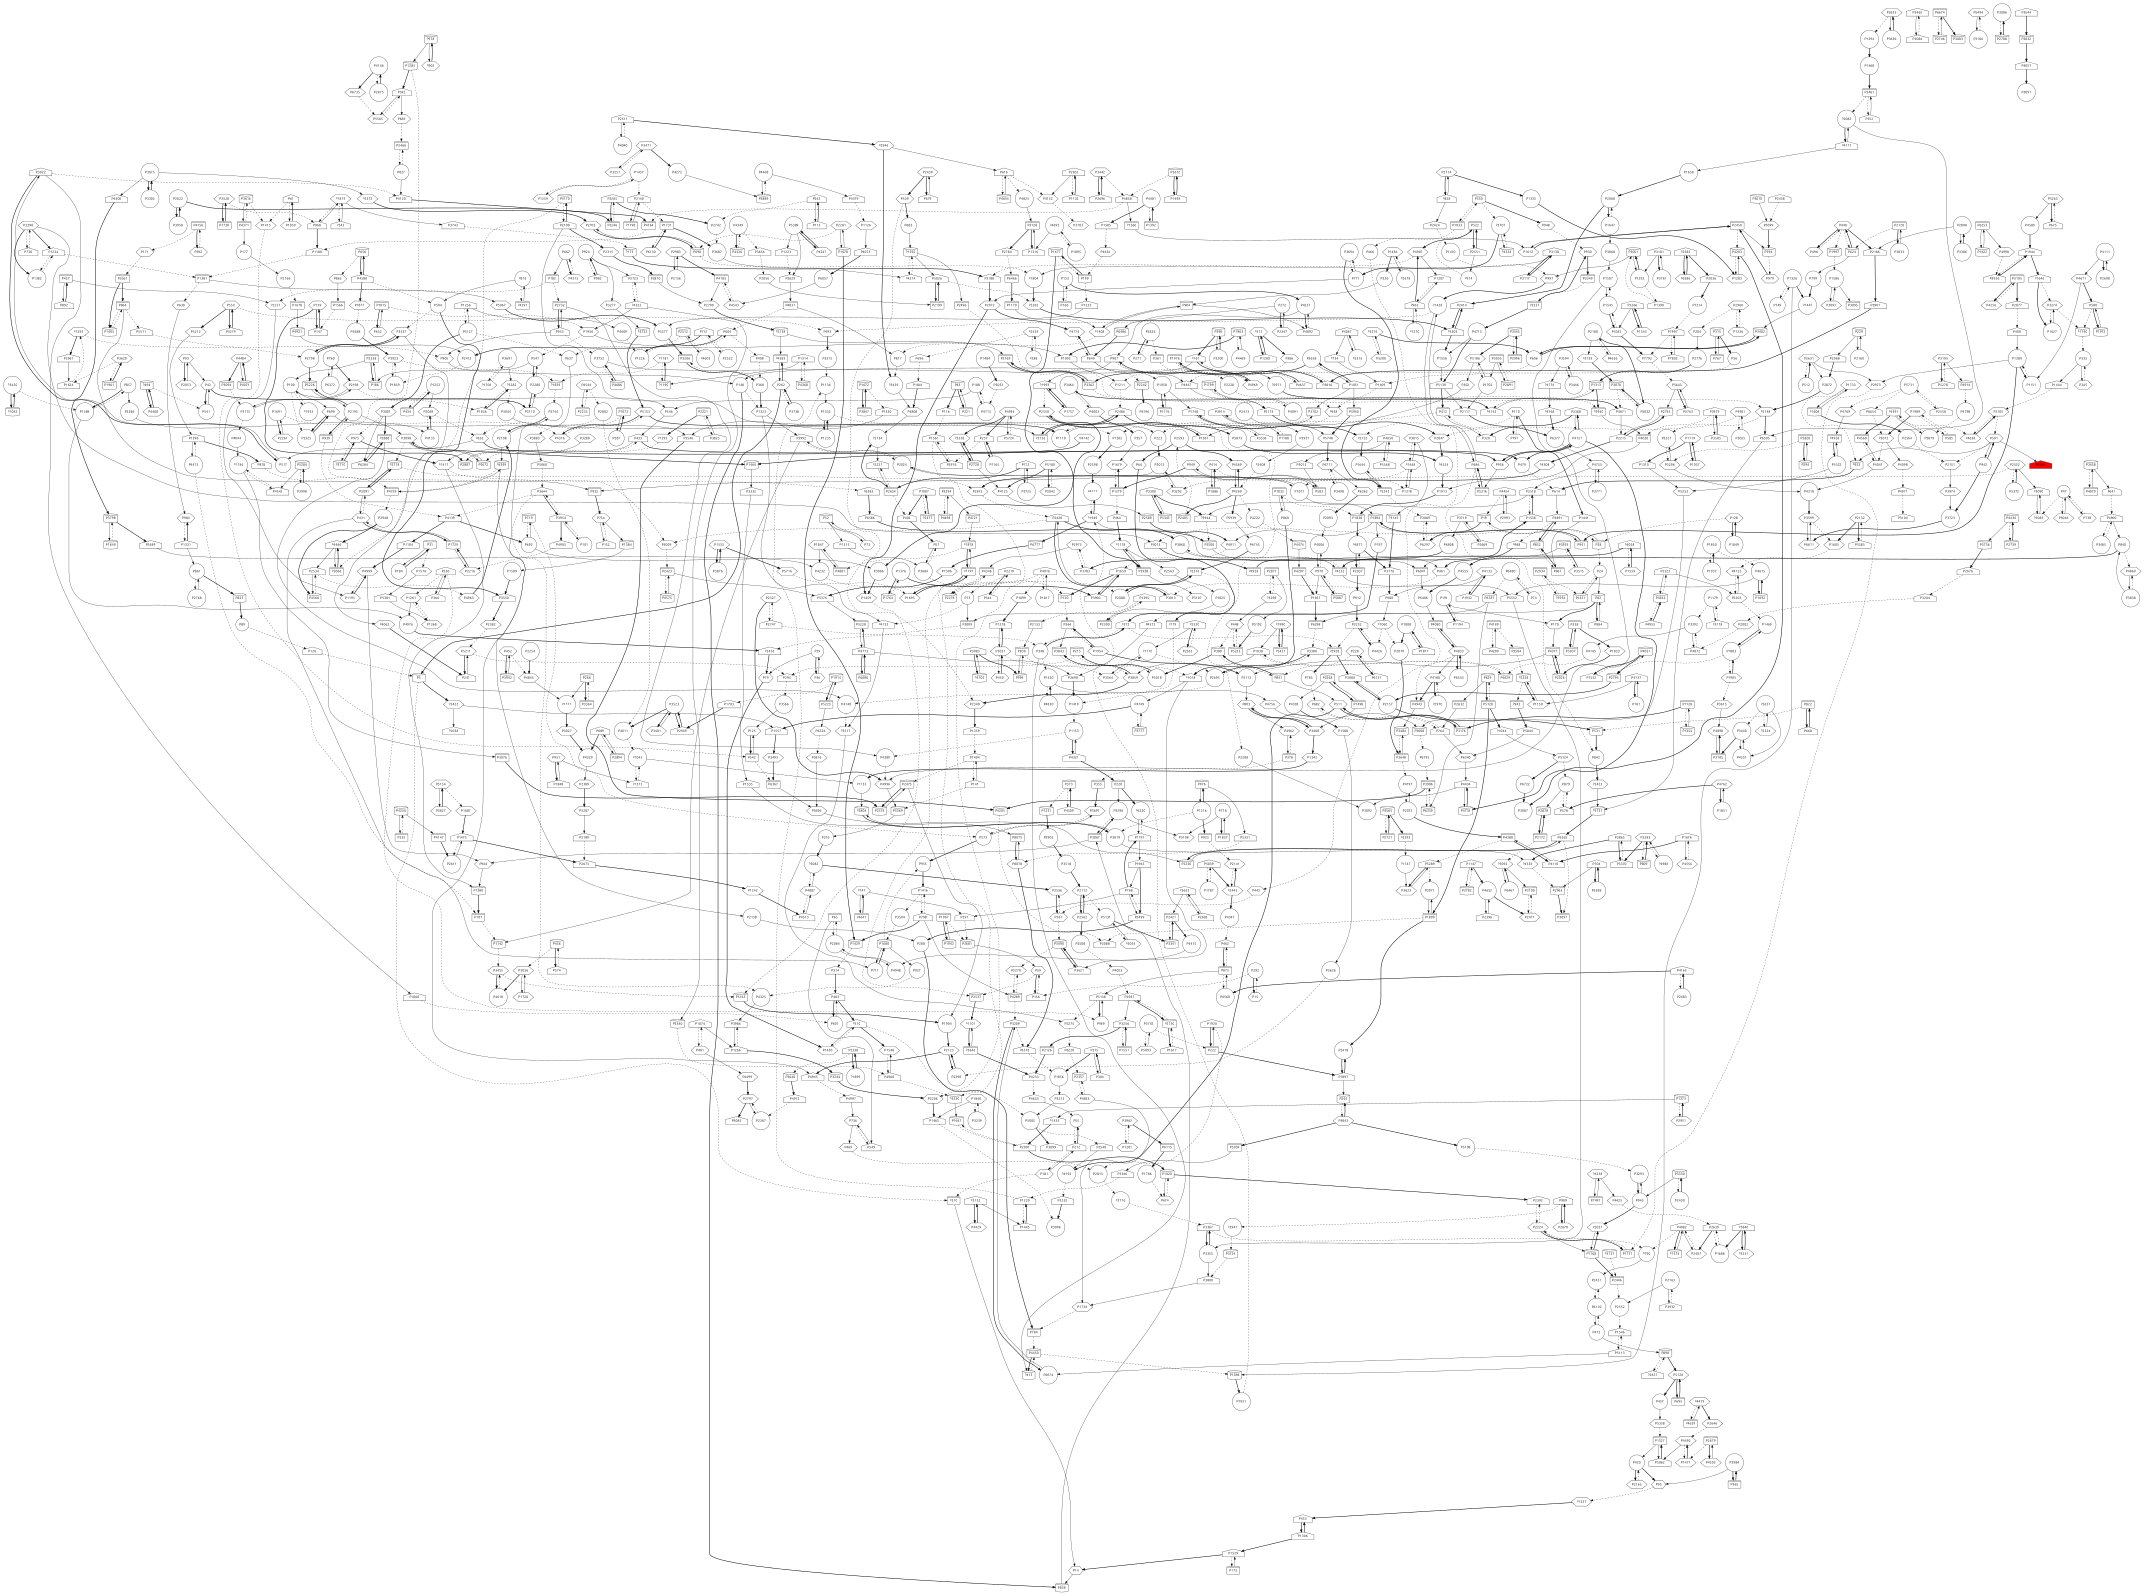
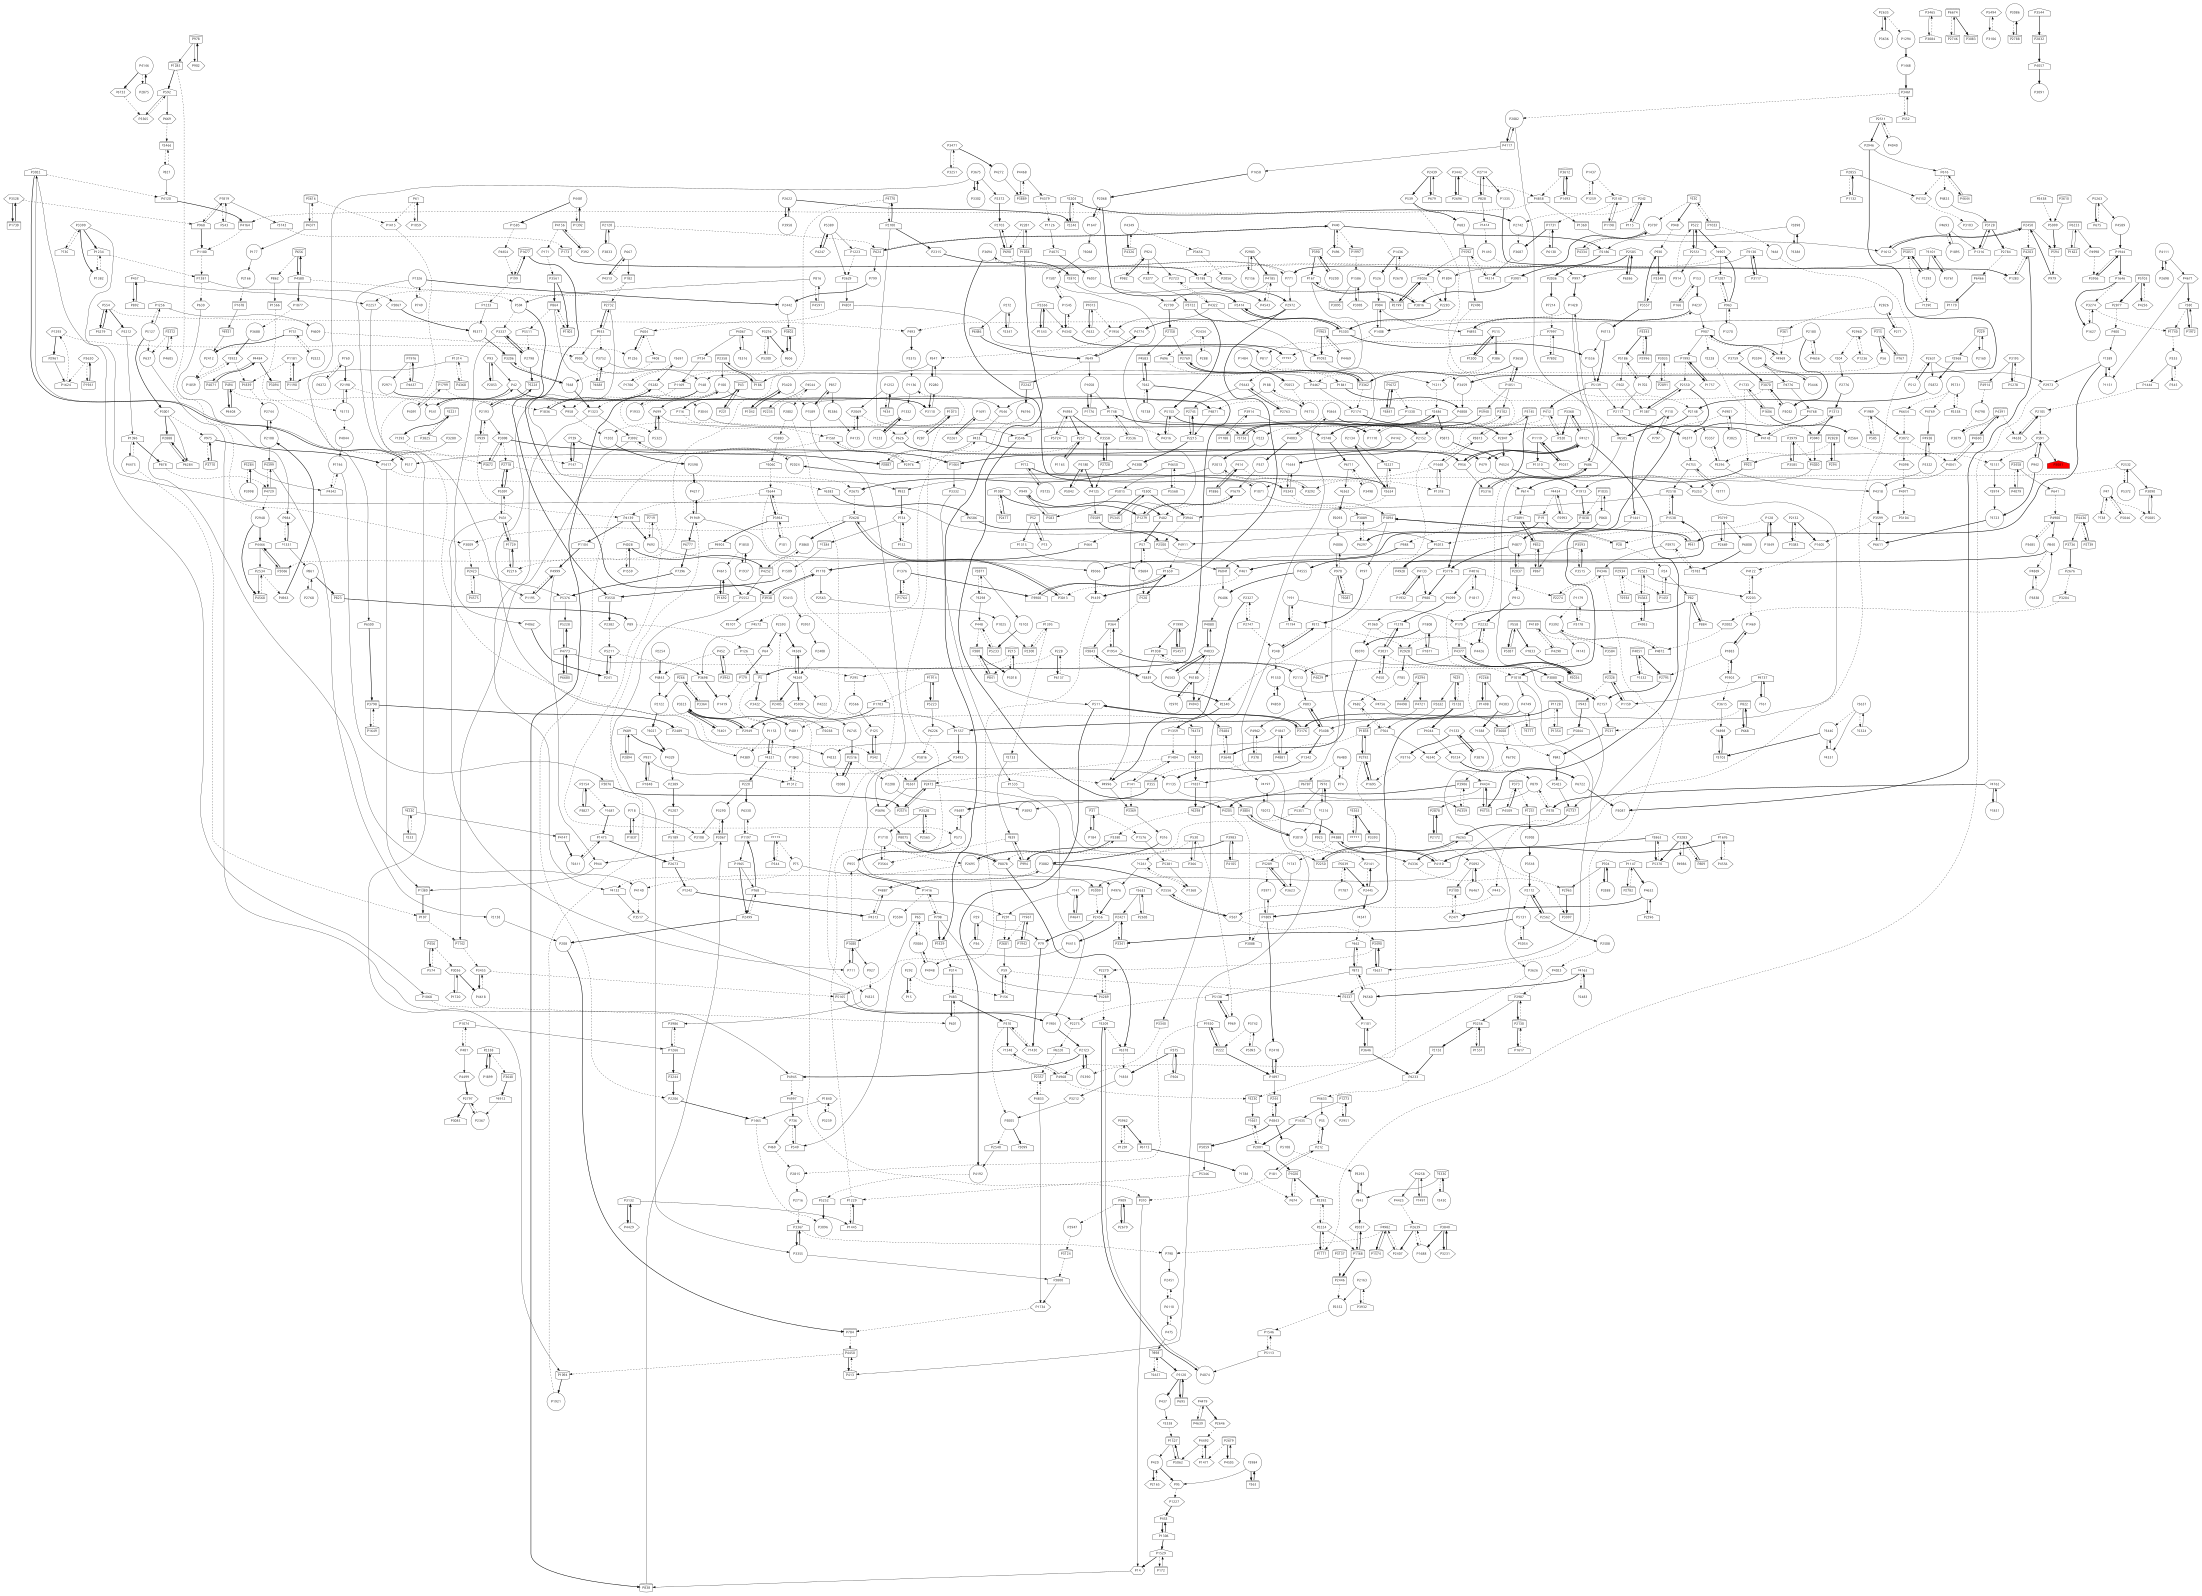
node "P4117": shape house -> cylinder
node "P457": shape cylinder -> house
edge "P3145" -> "P3815": added
edge "P4016" -> "P1099": style dashed -> solid
